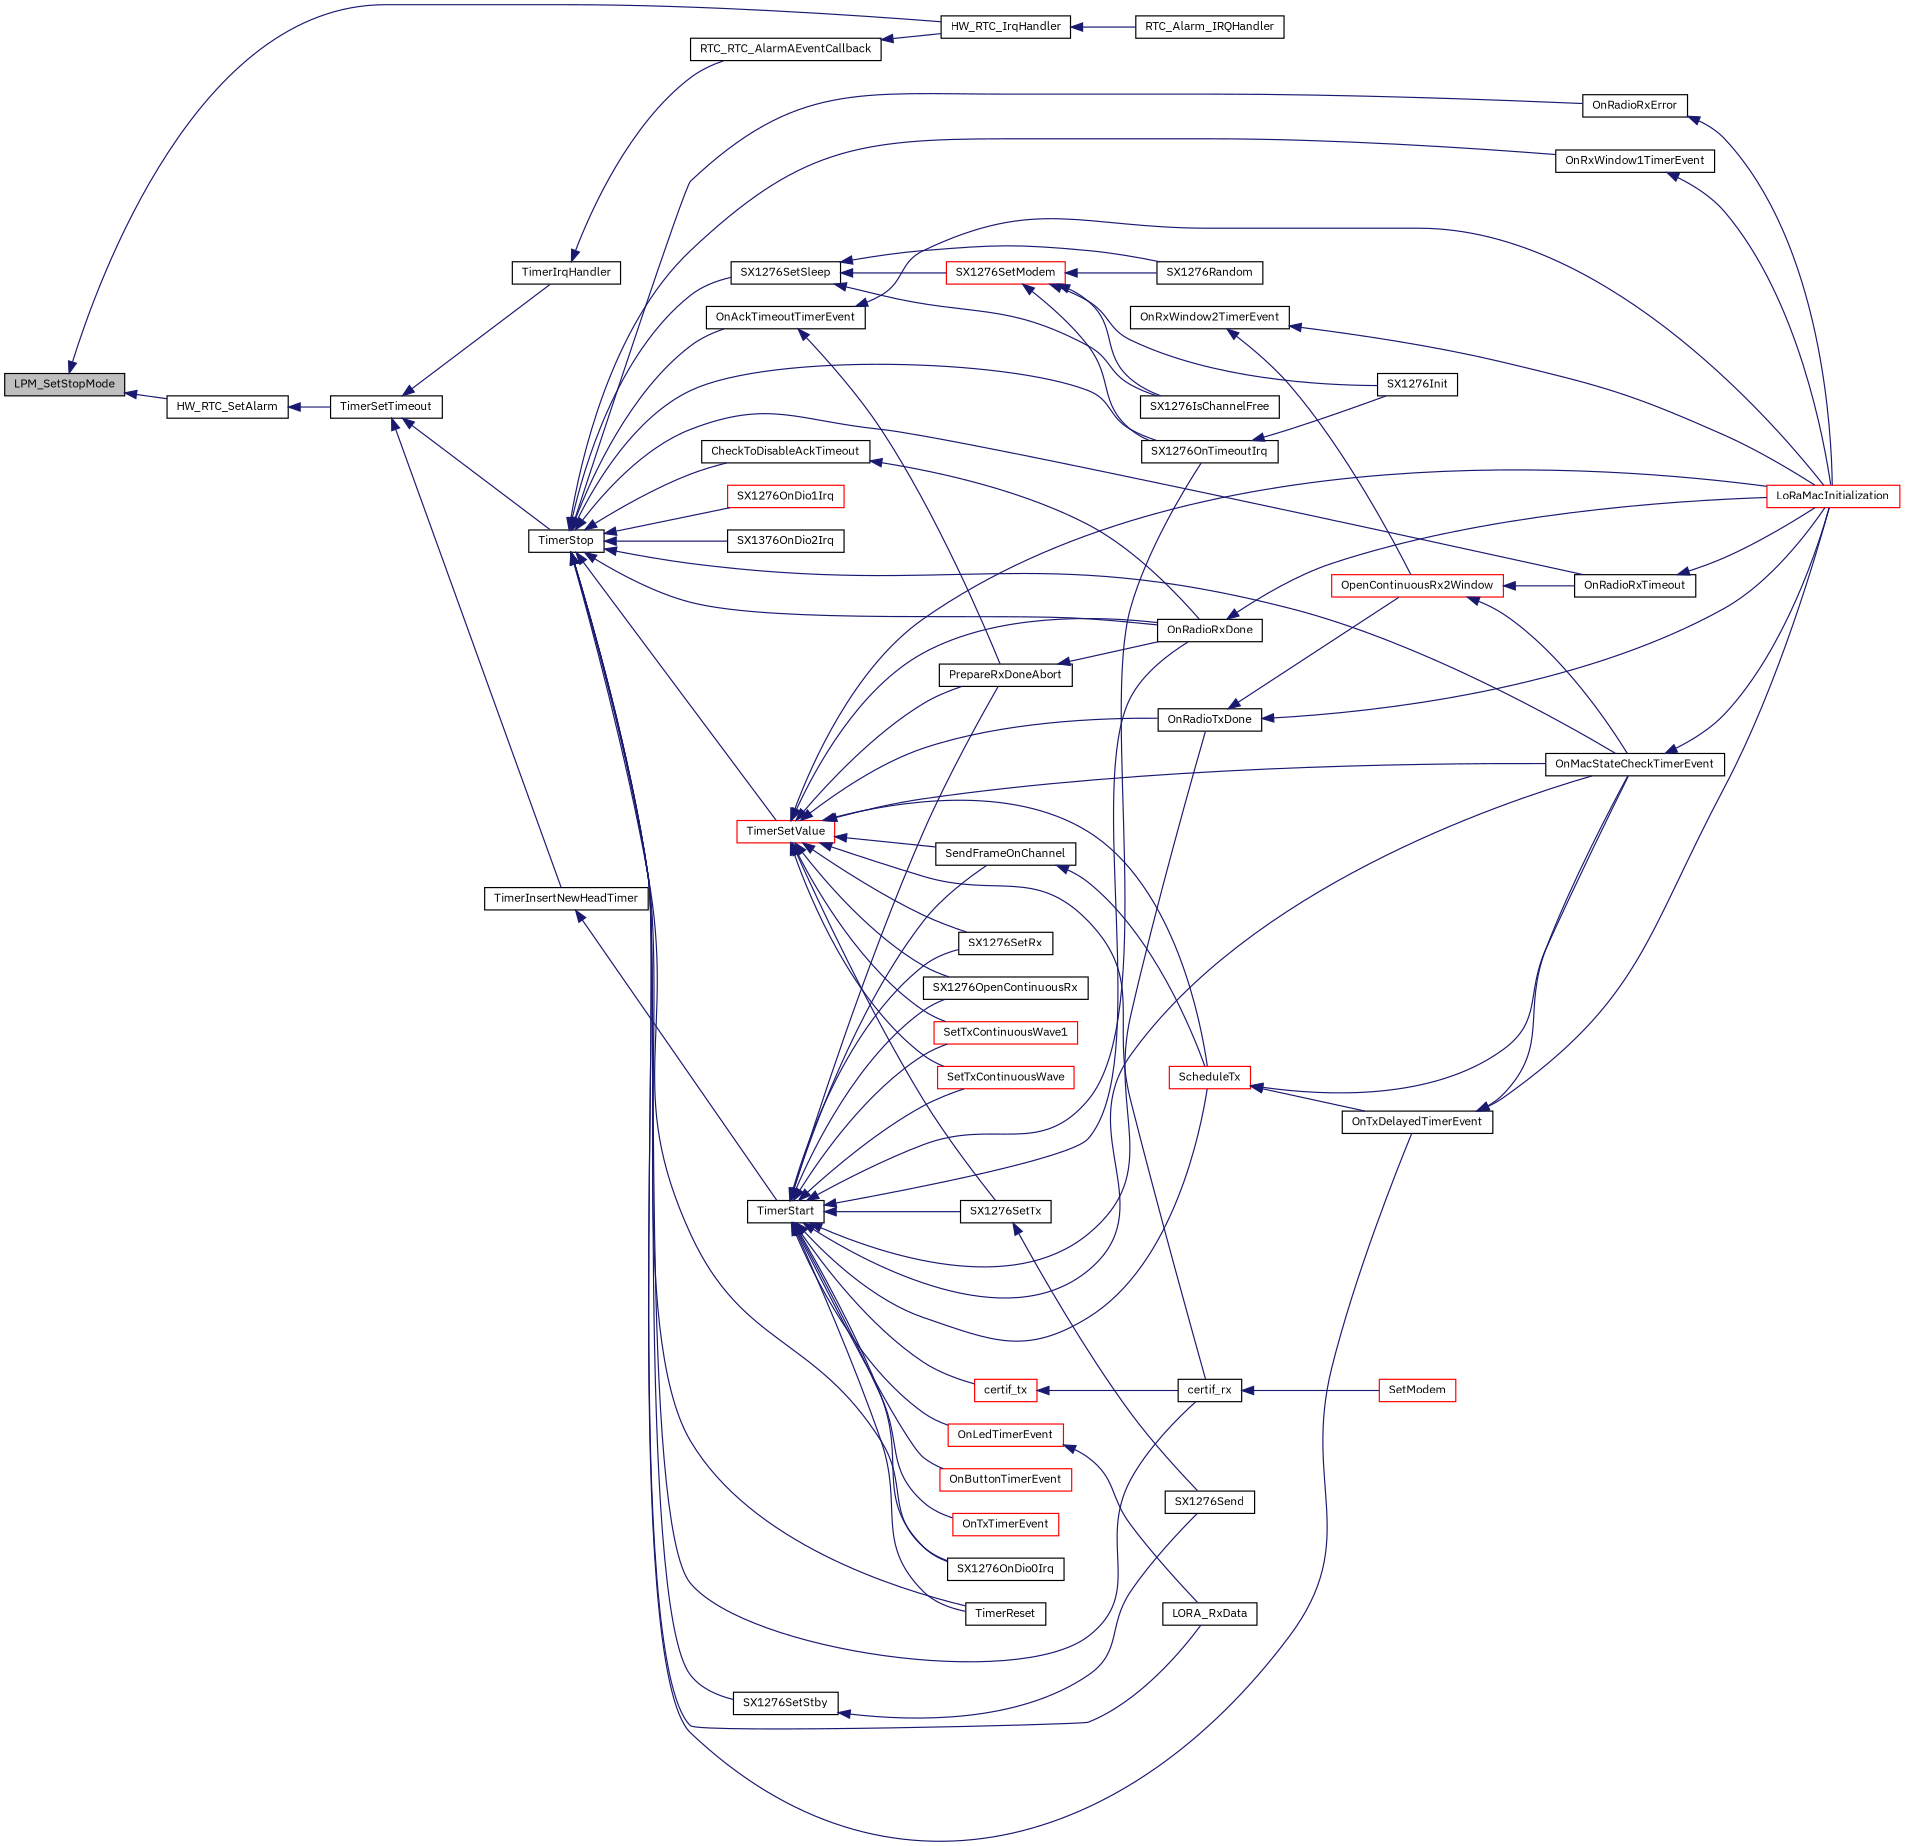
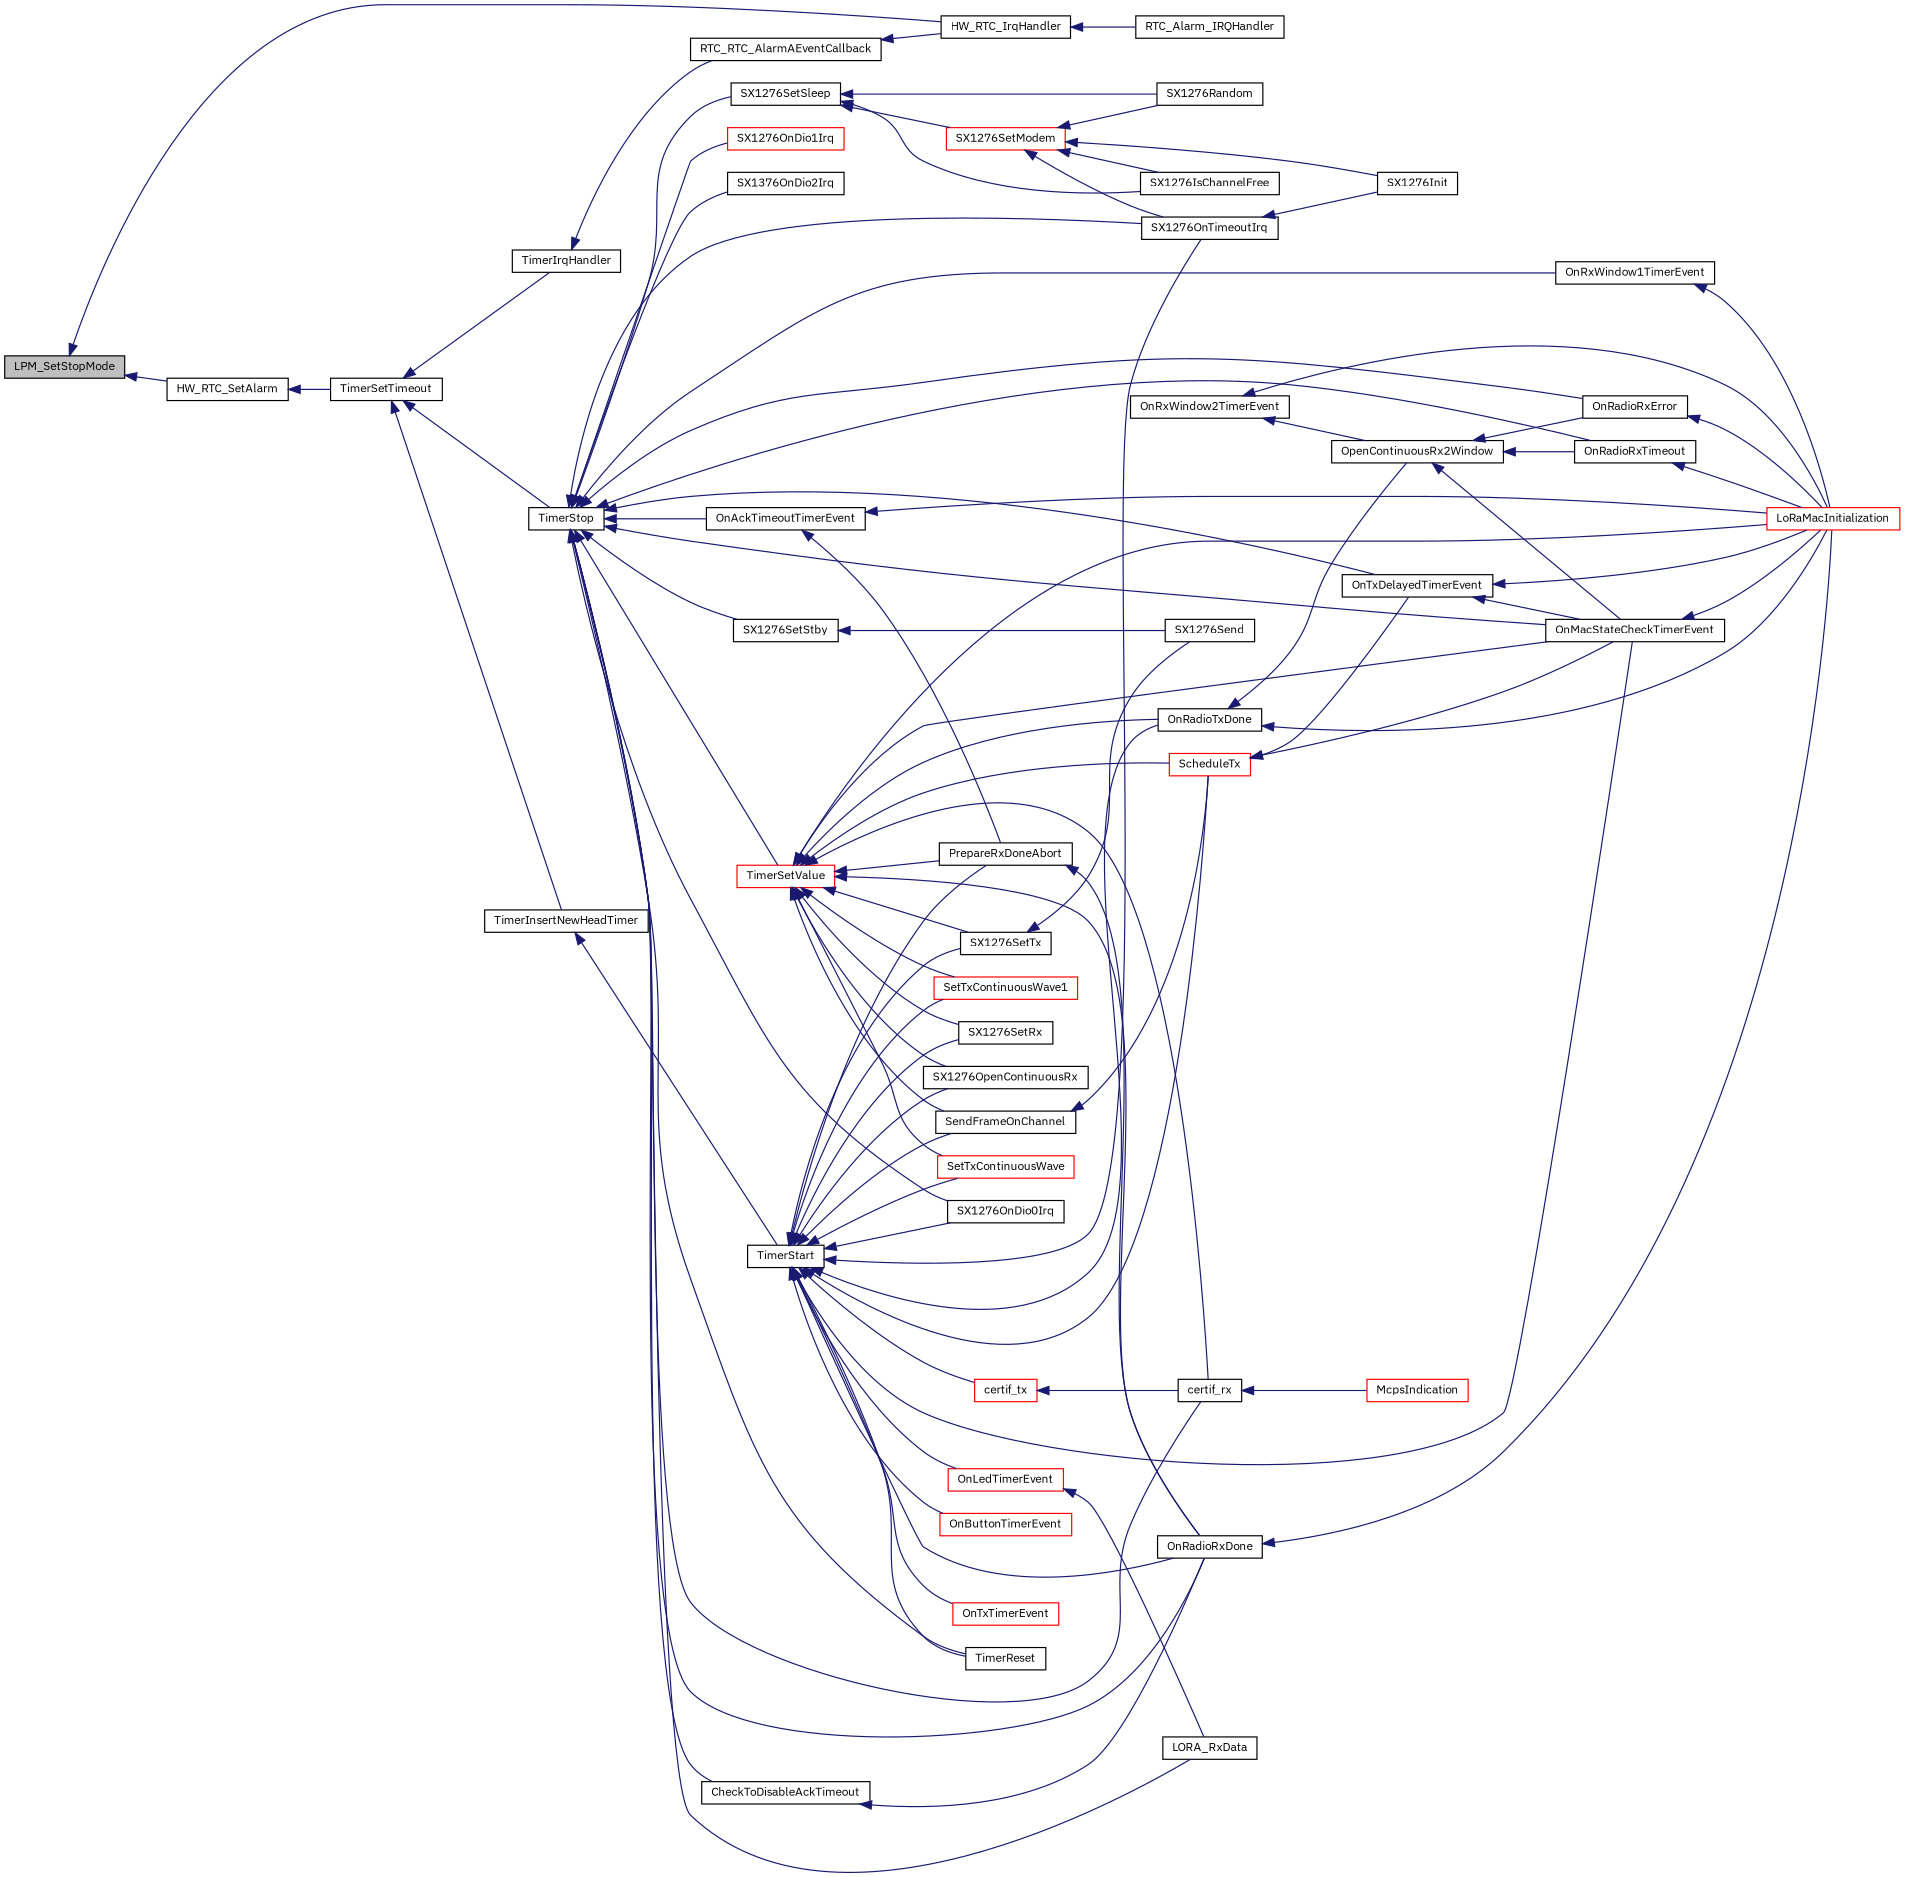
edge "OnRadioRxError" -> "OpenContinuousRx2Window": added
node "OpenContinuousRx2Window": color red -> black
node "SetModem": label "SetModem" -> "McpsIndication"
